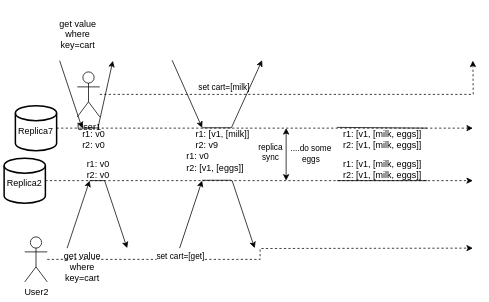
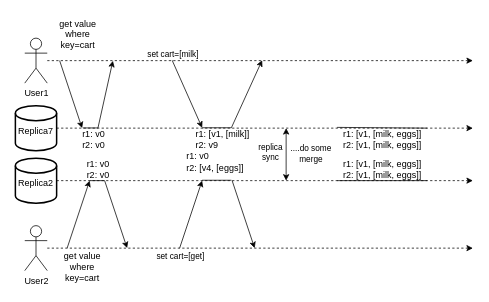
node "User1": moved (89, 94) -> (36, 60)
node "....do some eggs": label "....do some eggs" -> "....do some merge"
node "r1: v0 r2: [v1, [eggs]]": label "r1: v0 r2: [v1, [eggs]]" -> "r1: v0 r2: [v4, [eggs]]"
node "Replica2": moved (25, 180) -> (36, 180)
node "User2": moved (36, 259) -> (36, 248)
